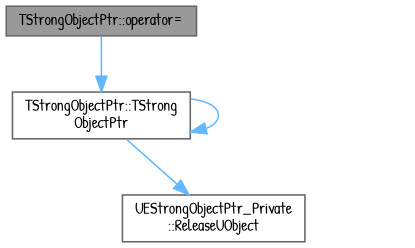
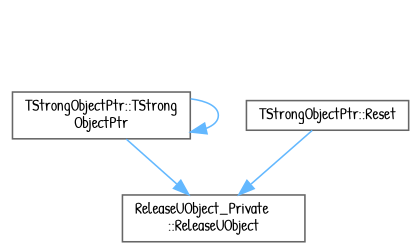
node "TStrongObjectPtr::operator=": removed
node "TStrongObjectPtr::Reset": added
node "UEStrongObjectPtr_Private ::ReleaseUObject": label "UEStrongObjectPtr_Private ::ReleaseUObject" -> "ReleaseUObject_Private ::ReleaseUObject"
